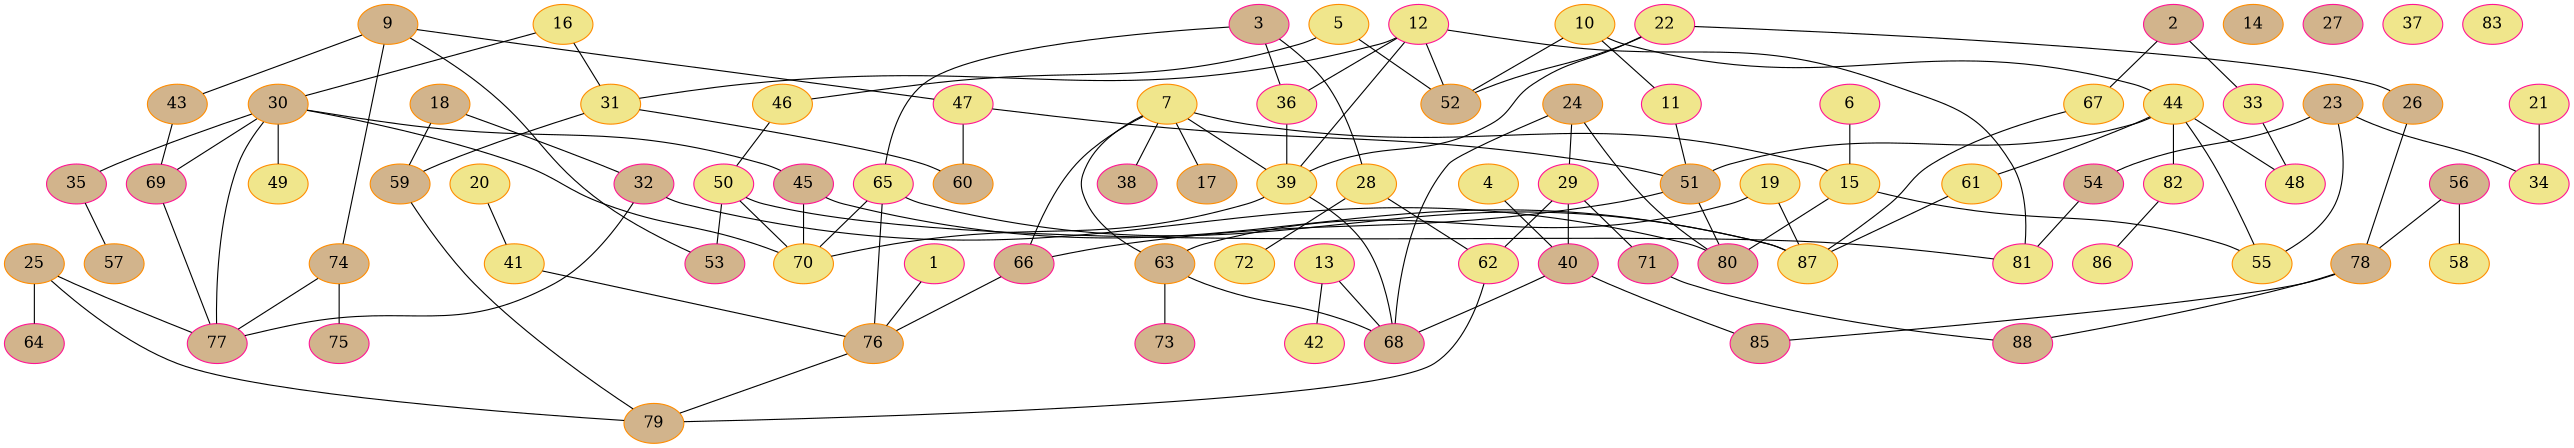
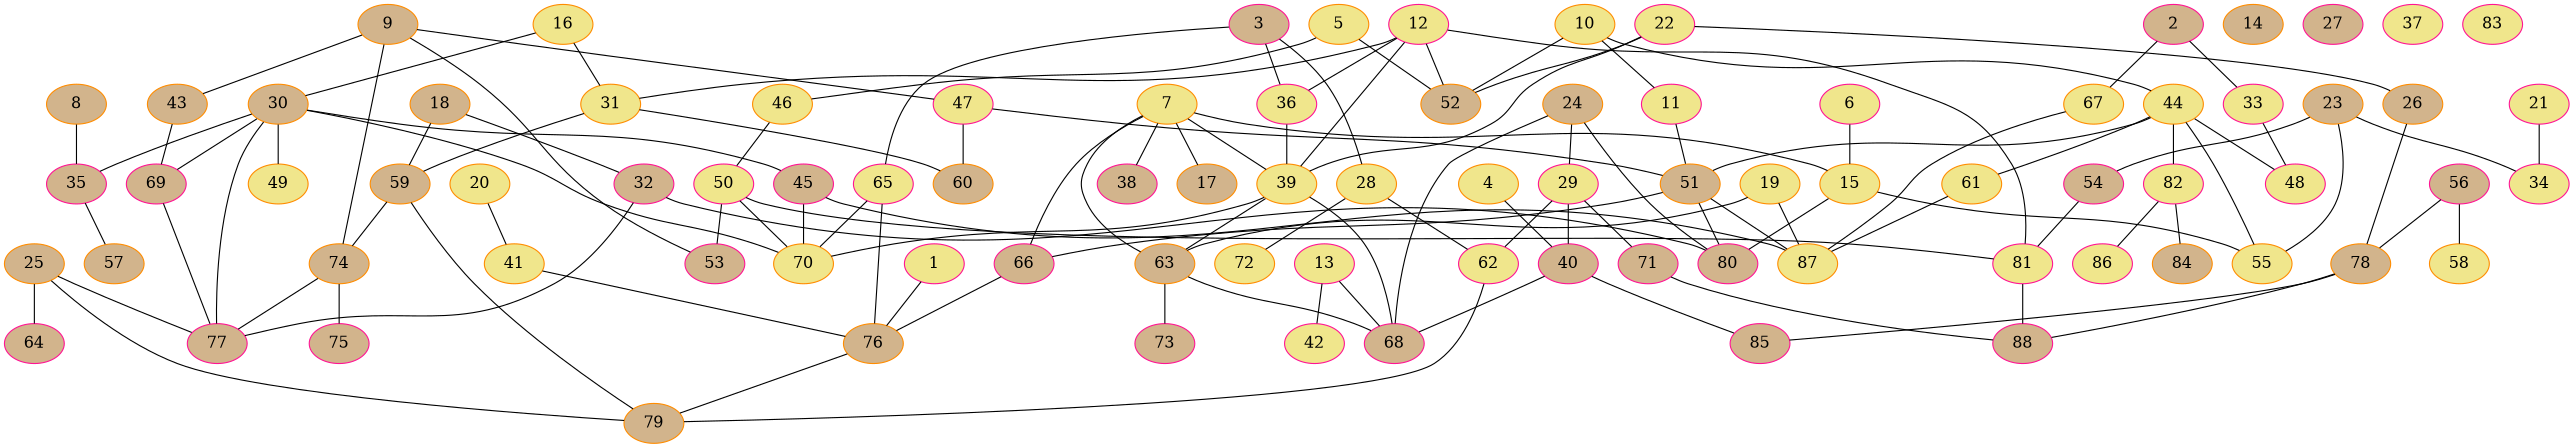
node "8": added
edge "59" -- "74": added
edge "39" -- "63": added
edge "65" -- "87": now "51" -- "87"
node "84": added
edge "81" -- "88": added
